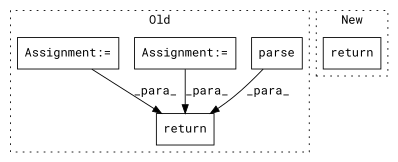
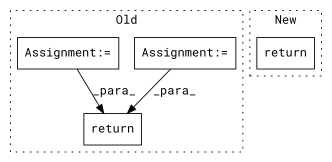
node "parse": removed
